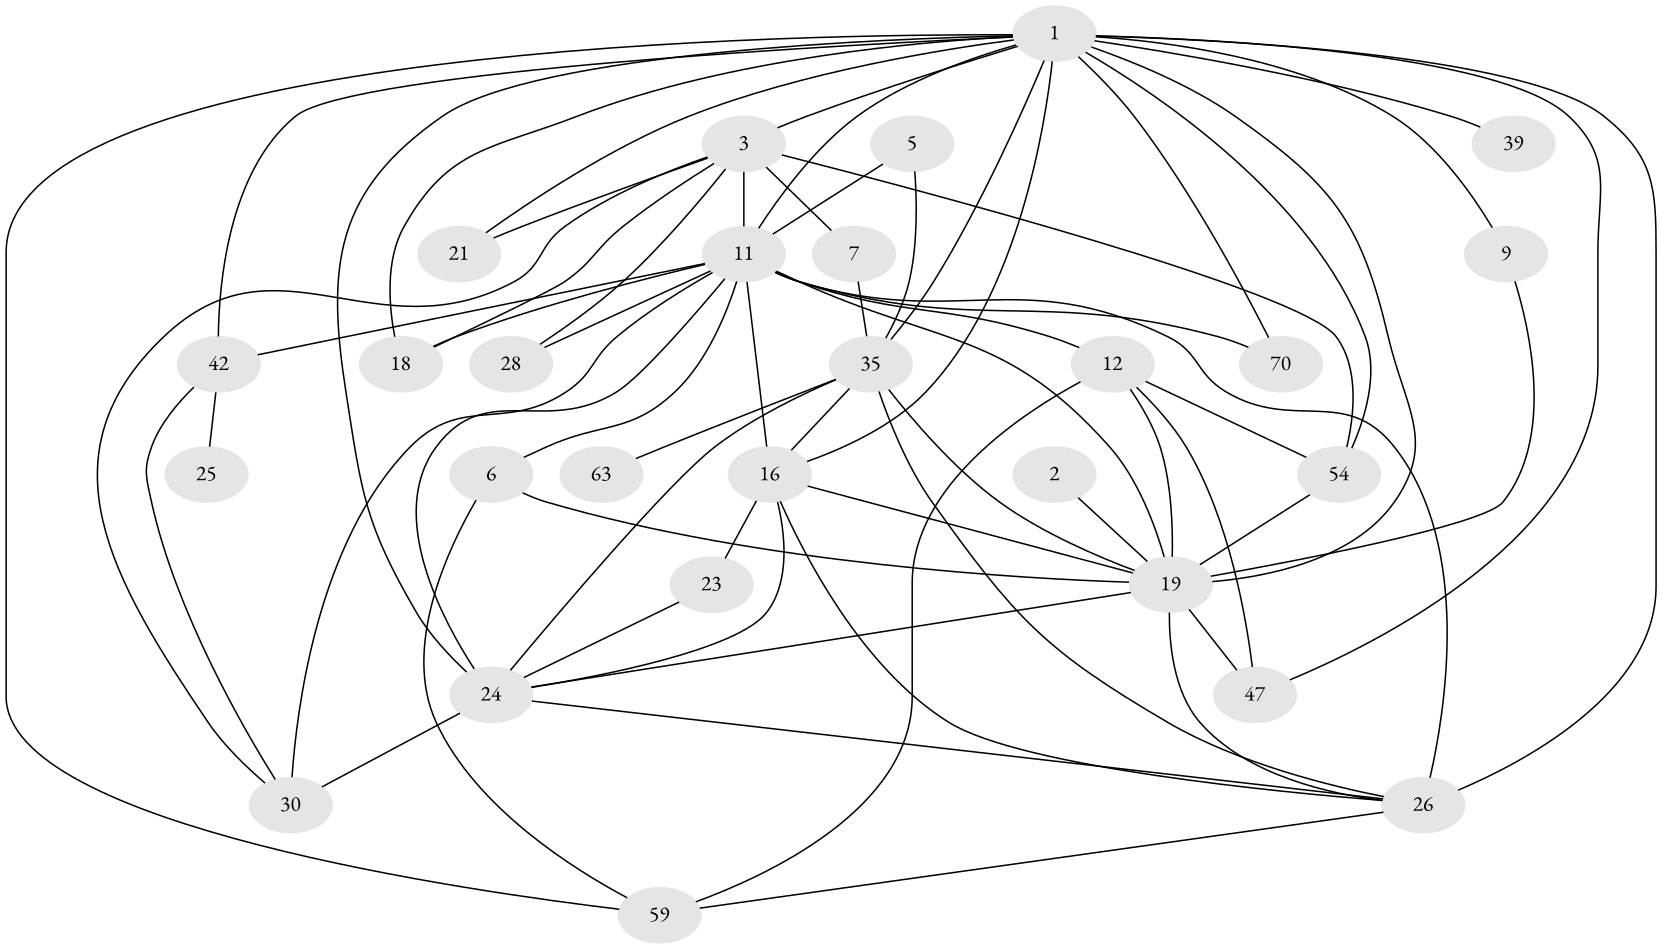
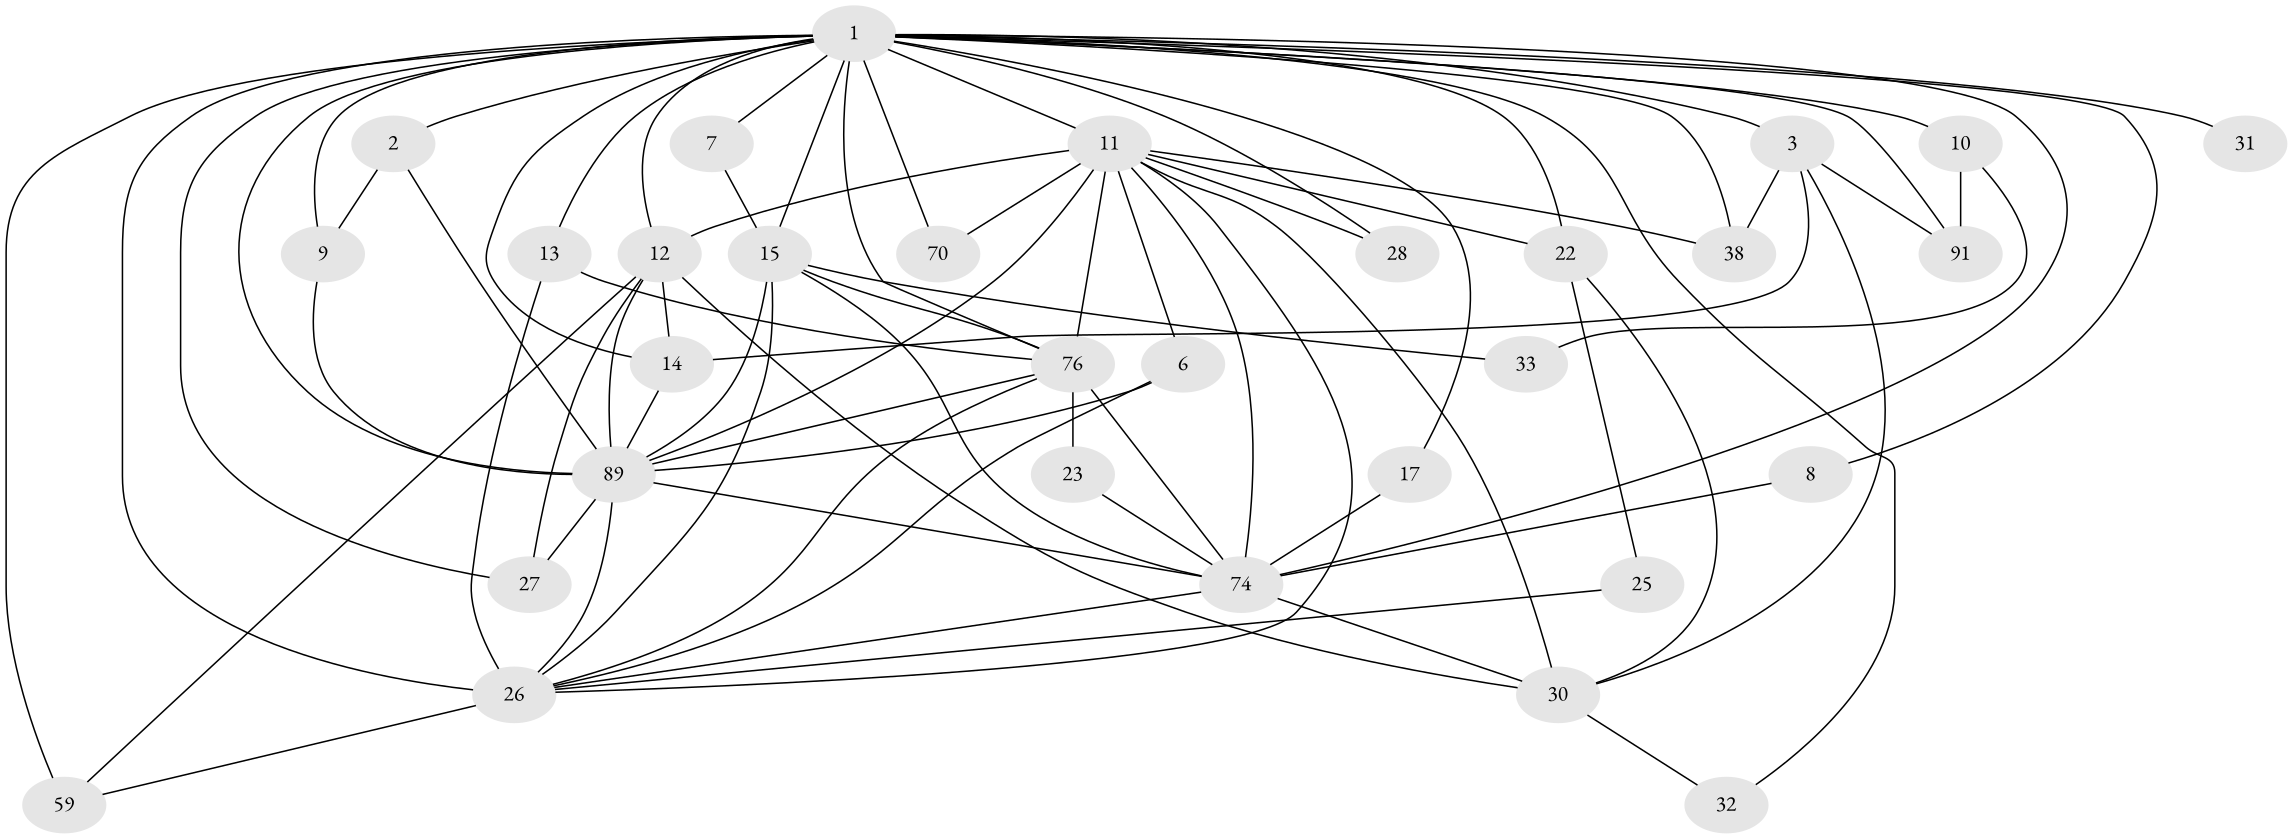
edge "1" -- "2": added
edge "1" -- "12": added
node "5": removed
node "39": label "39" -> "31"
node "10": added
edge "2" -- "9": added
edge "3" -- "11": removed
edge "3" -- "7": now "1" -- "7"
node "21": label "21" -> "91"
node "13": added
edge "3" -- "28": now "1" -- "28"
node "42": label "42" -> "22"
node "18": label "18" -> "38"
node "35": label "35" -> "15"
node "63": label "63" -> "33"
node "16": label "16" -> "76"
node "54": label "54" -> "14"
node "17": added
node "8": added
edge "12" -- "30": added
node "19": label "19" -> "89"
edge "25" -- "26": added
node "24": label "24" -> "74"
node "47": label "47" -> "27"
edge "6" -- "59": now "6" -- "26"
node "32": added
